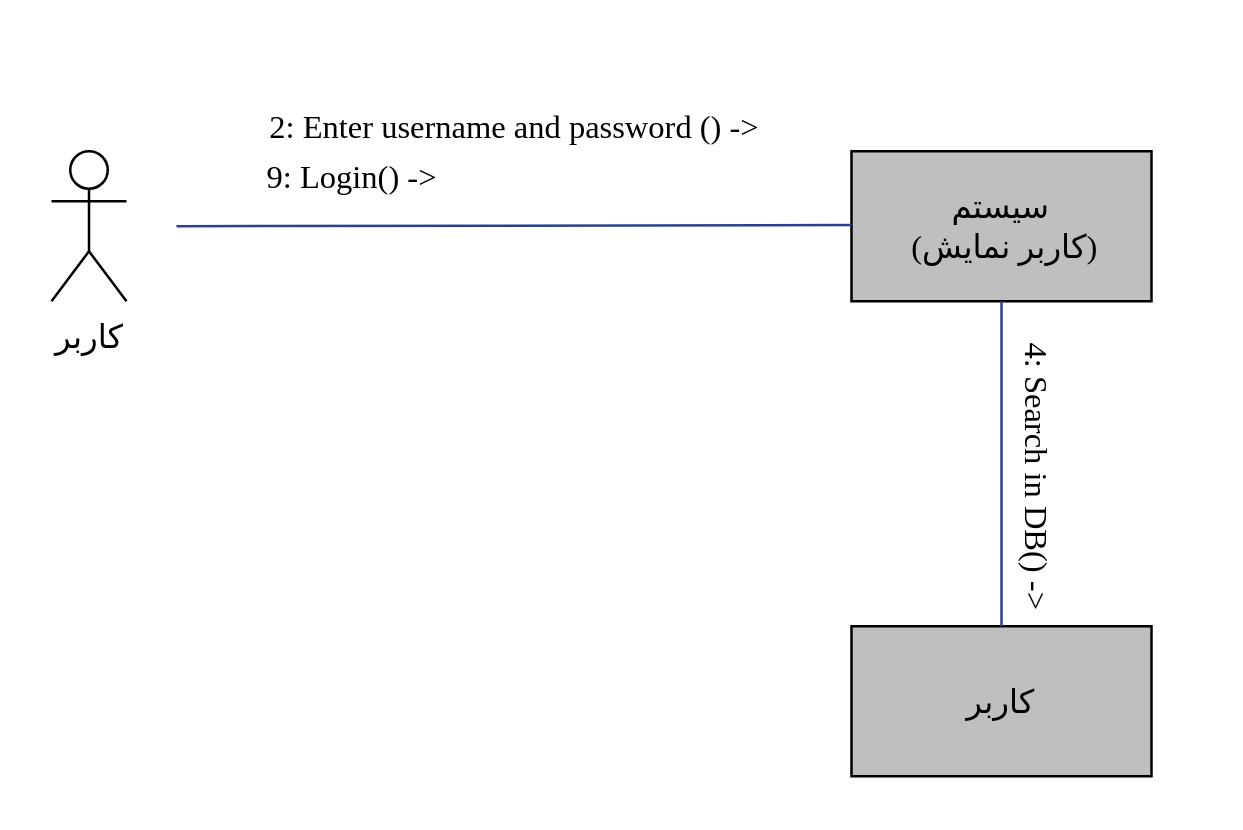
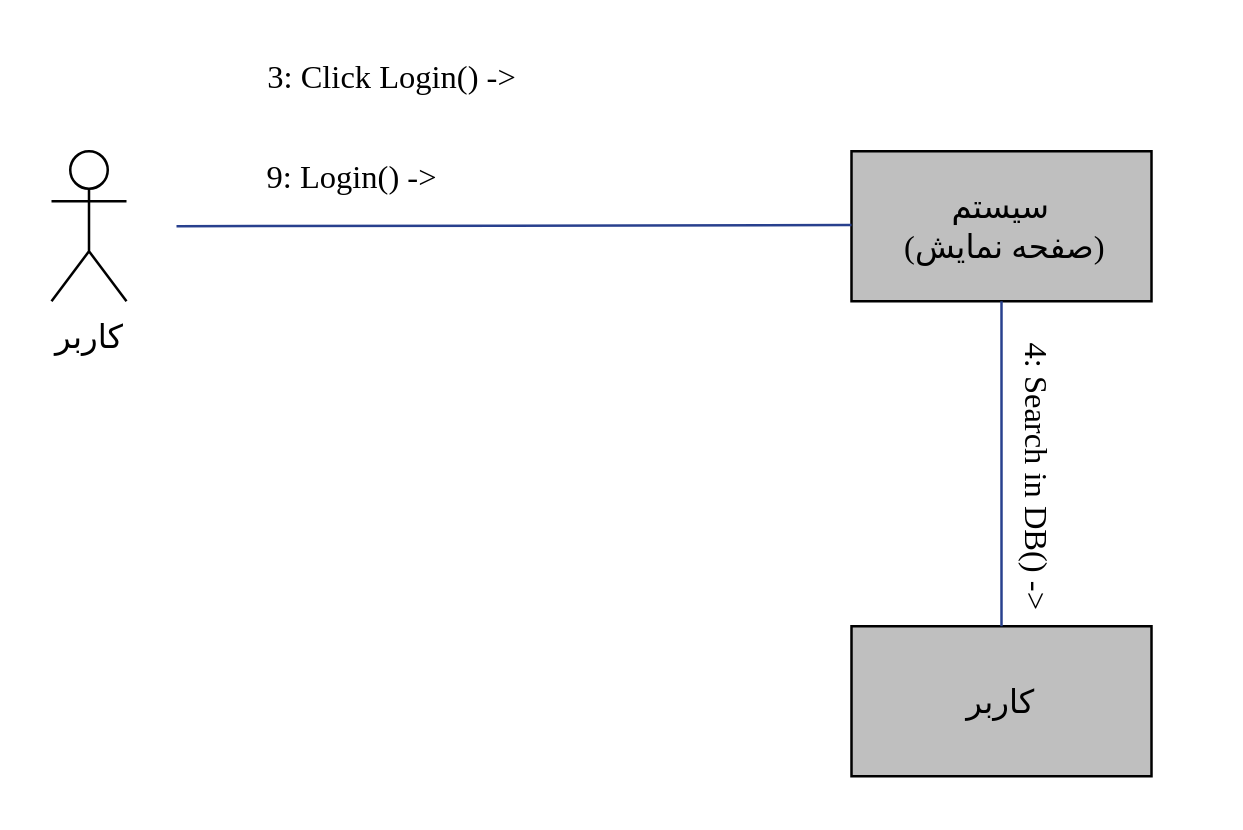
node "3: Click Login() ->": added
node "2: Enter username and password () ->": removed
node "سیستم (کاربر نمایش)": label "سیستم (کاربر نمایش)" -> "سیستم (صفحه نمایش)"
